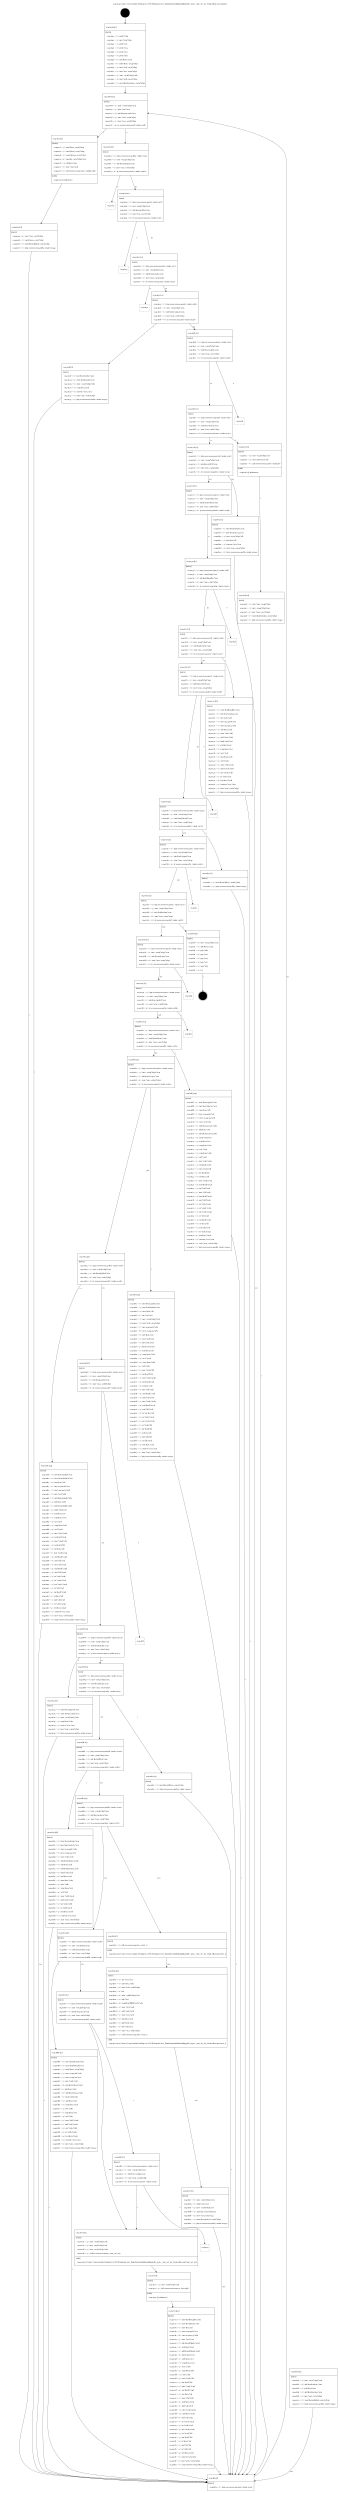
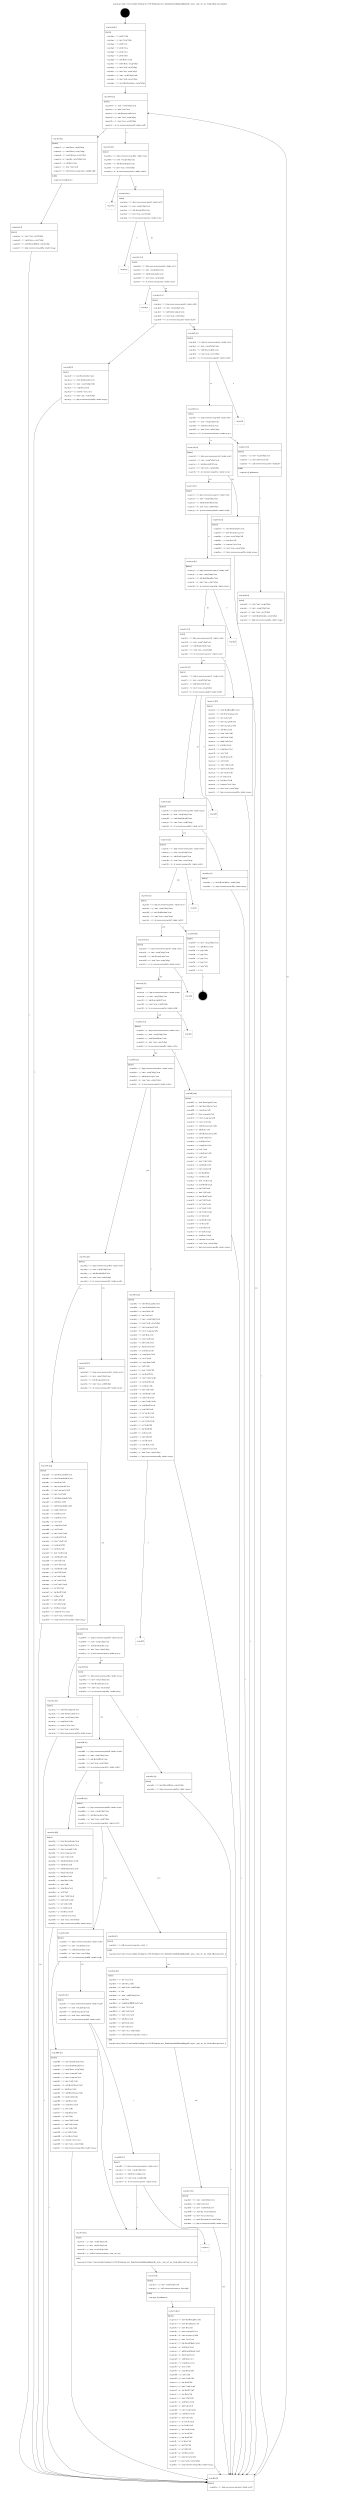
edge "0x40184d [25]" -> "0x401f7d": now "0x401e83 [140]" -> "0x401f7d"
node "0x401bef [31]": removed
